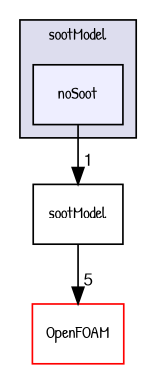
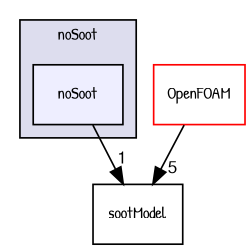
cluster "sootModel": label "sootModel" -> "noSoot"
edge "sootModel" -> "OpenFOAM": reversed
